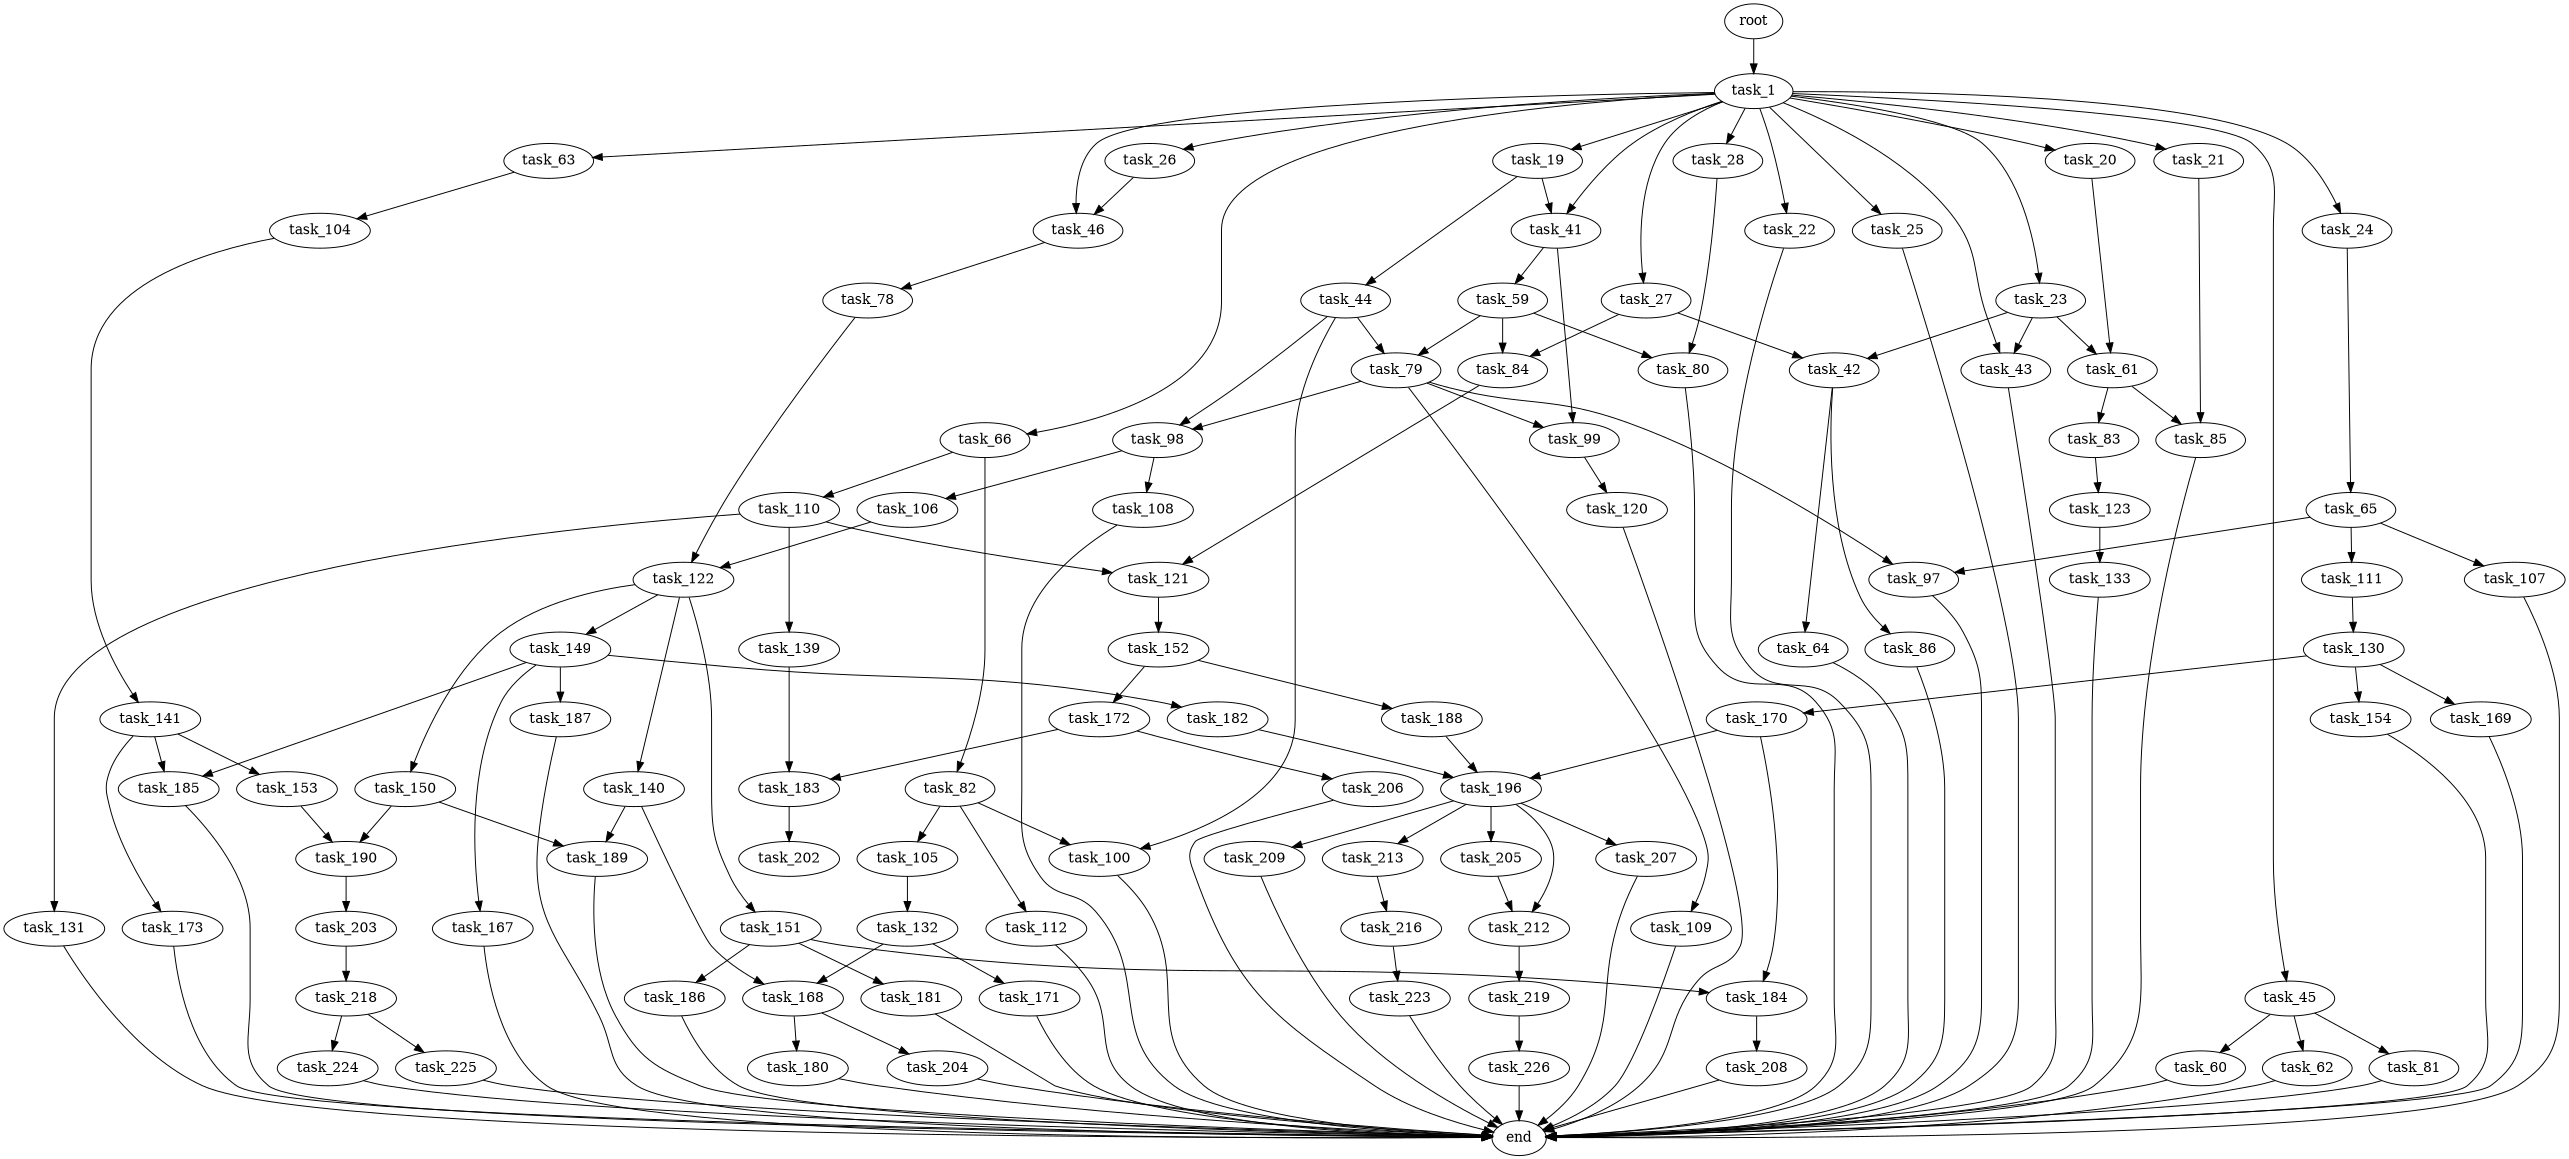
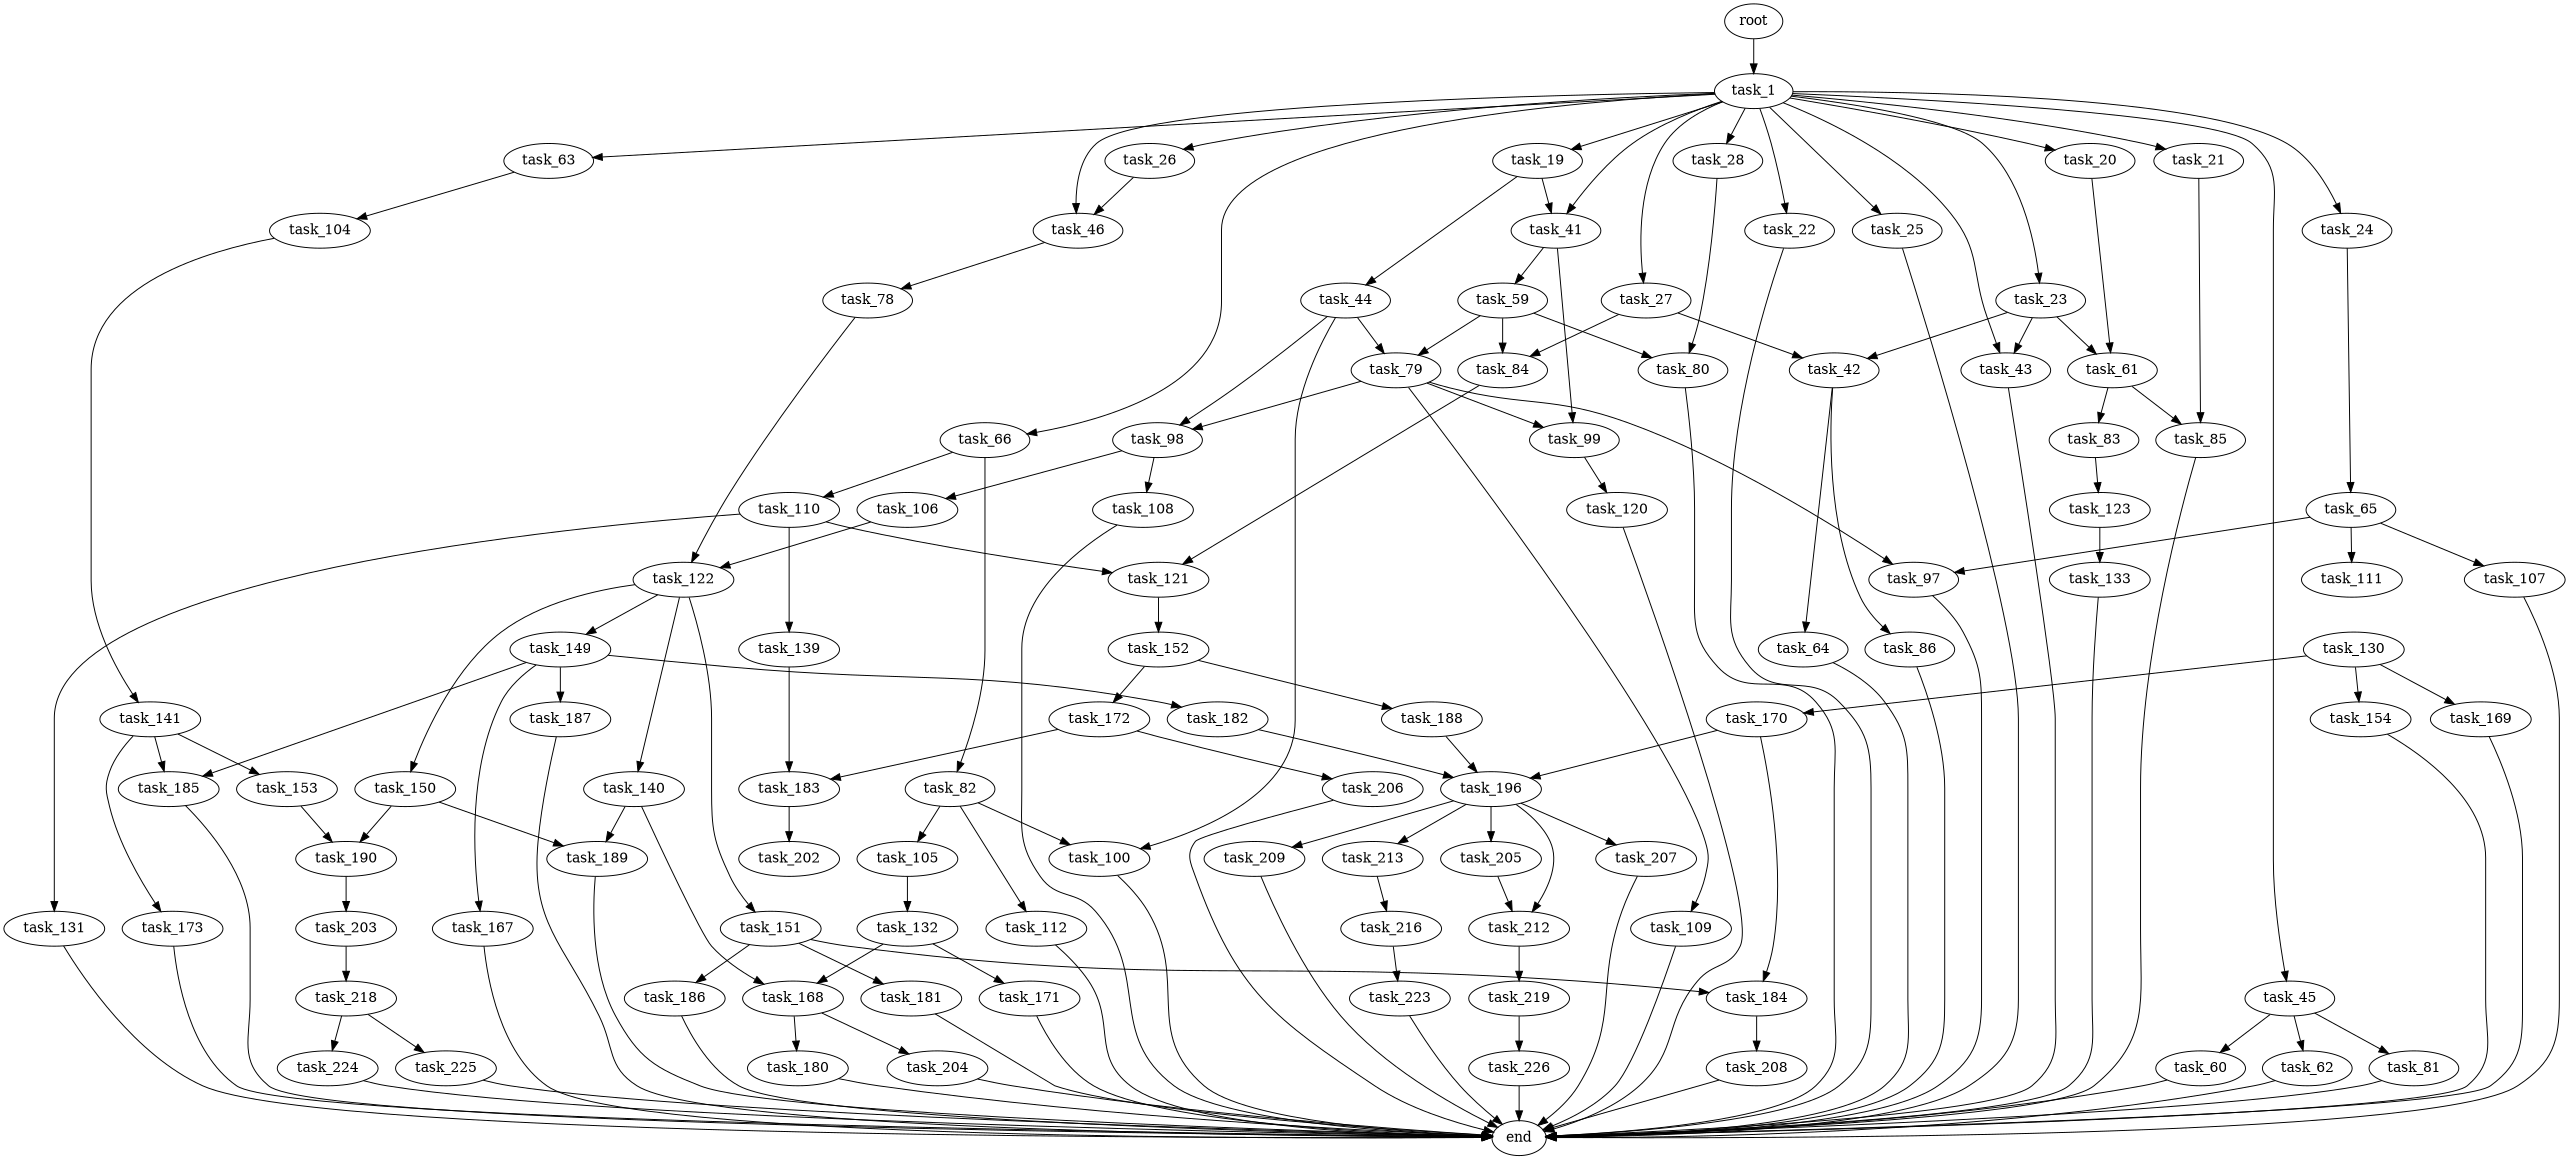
edge "task_111" -> "task_130": removed
